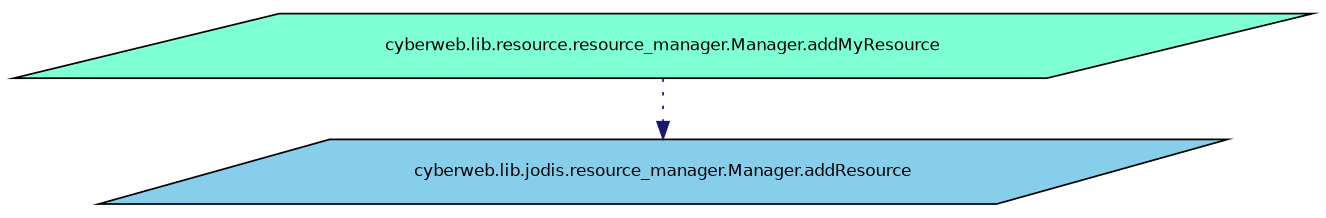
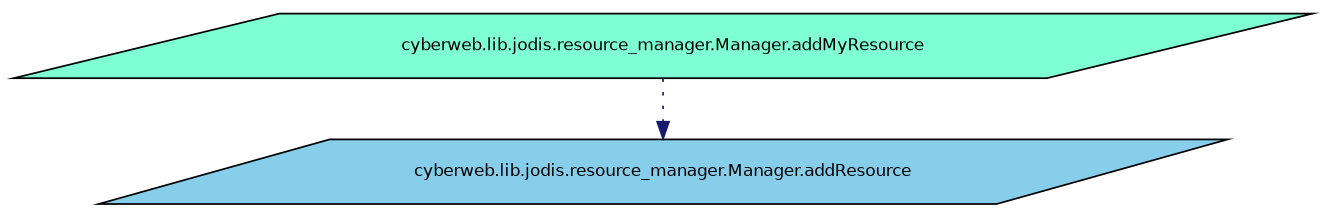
node "cyberweb.lib.resource.resource_manager.Manager.addMyResource": label "cyberweb.lib.resource.resource_manager.Manager.addMyResource" -> "cyberweb.lib.jodis.resource_manager.Manager.addMyResource"
